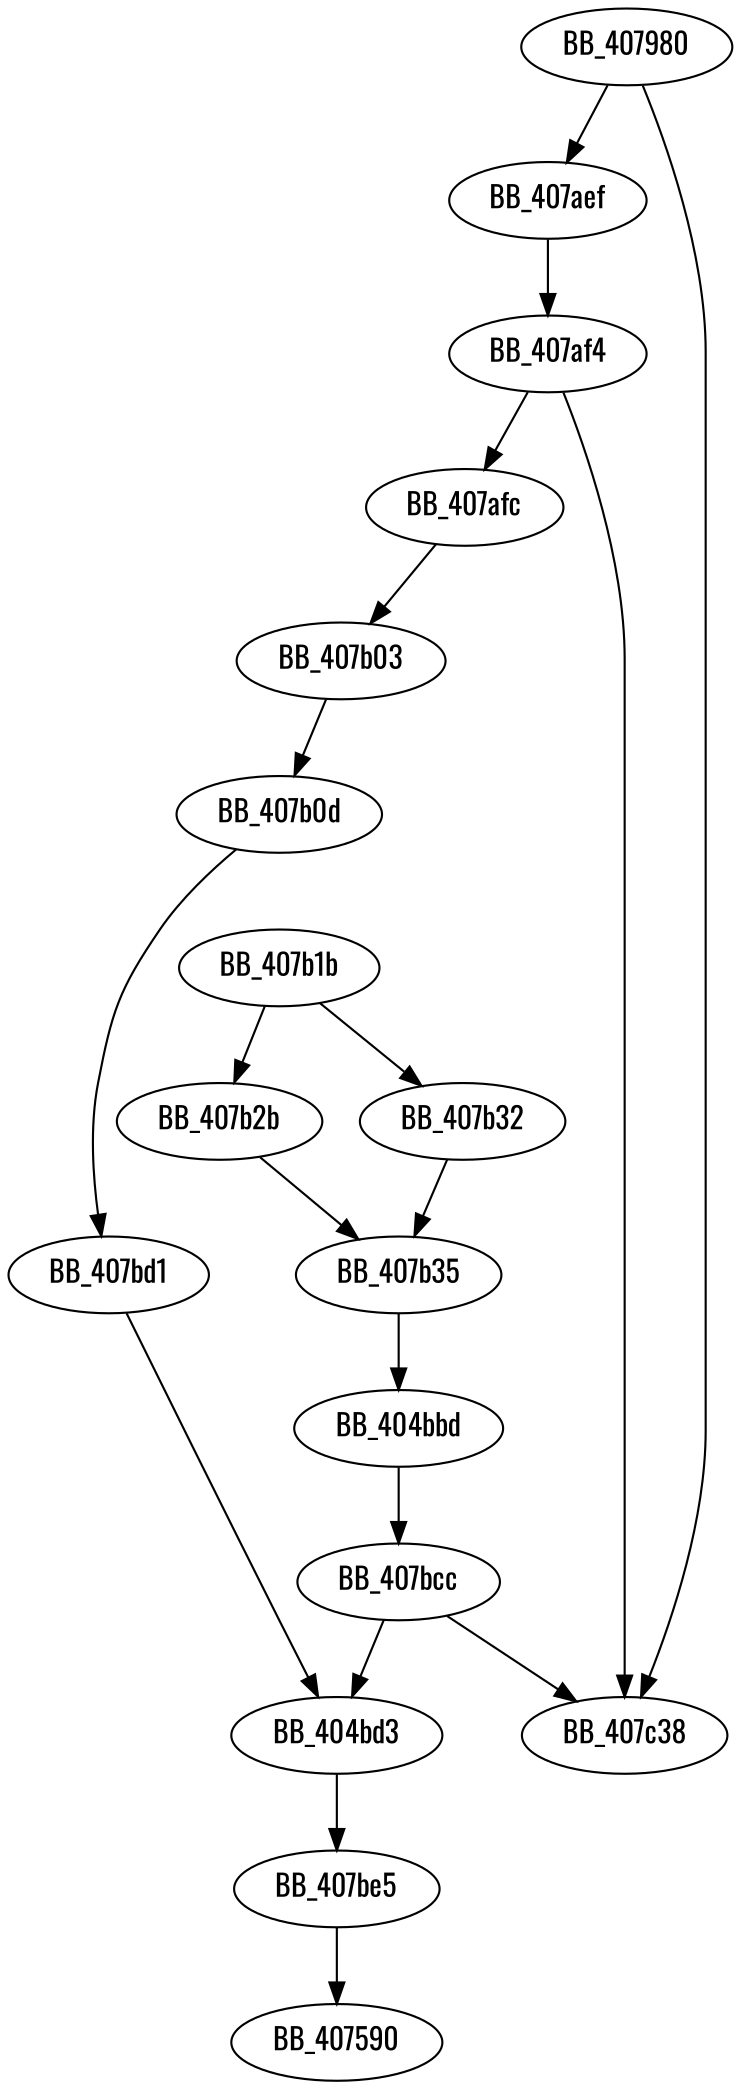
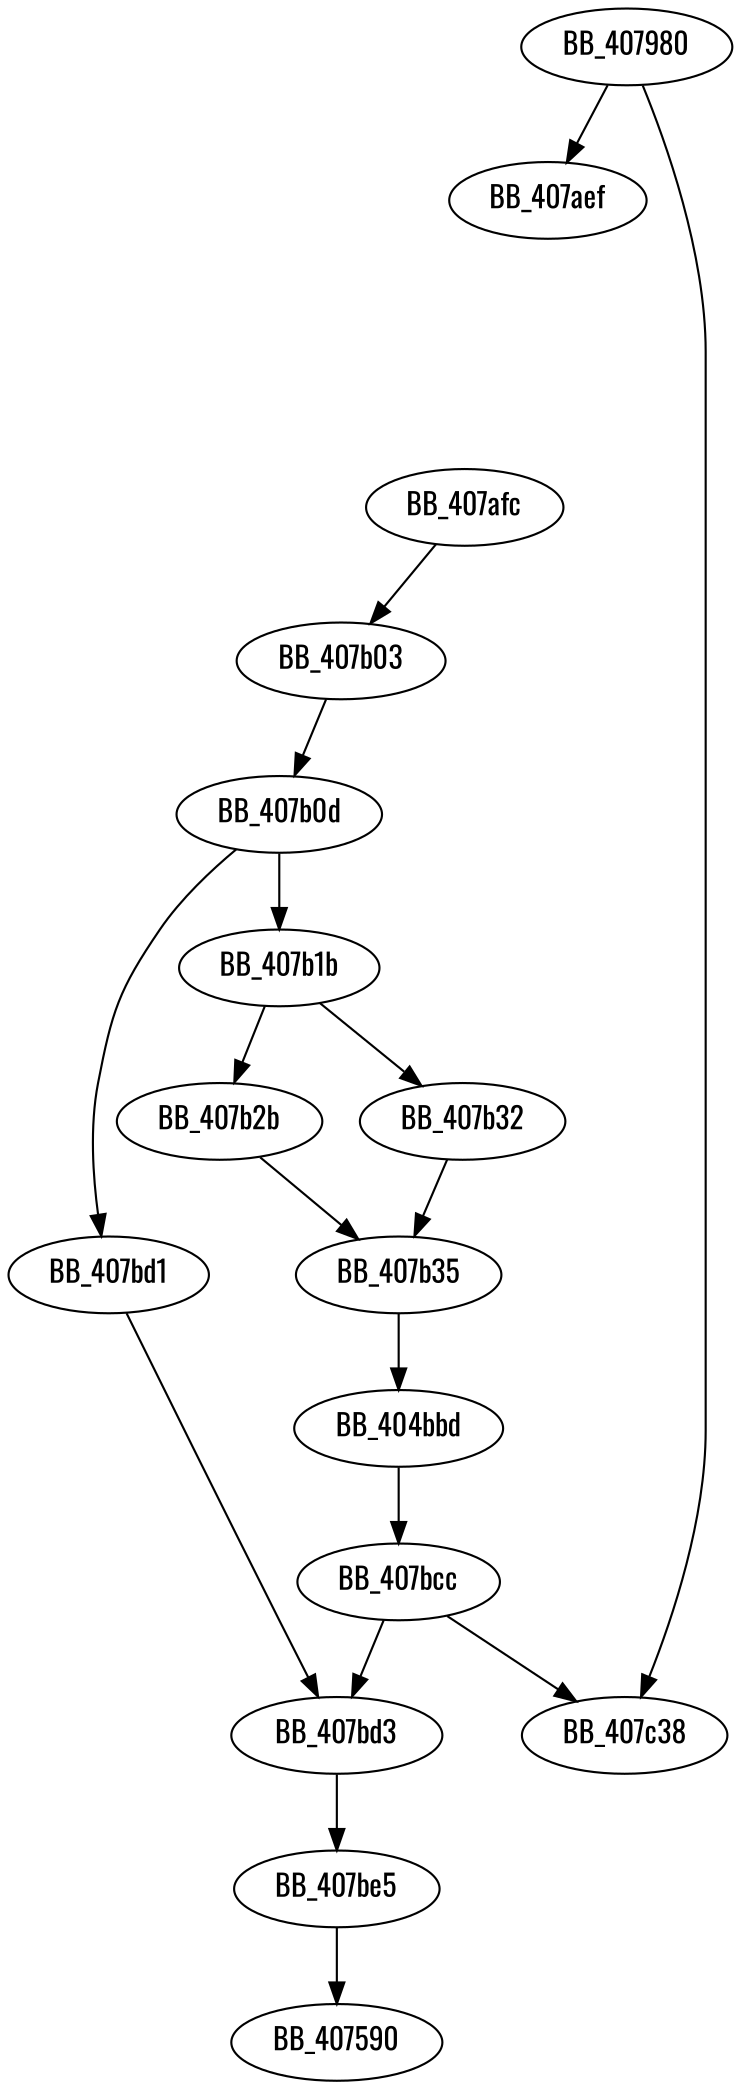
node "BB_407af4": removed
edge "BB_407b0d" -> "BB_407b1b": added
node "BB_404bd3": label "BB_404bd3" -> "BB_407bd3"
